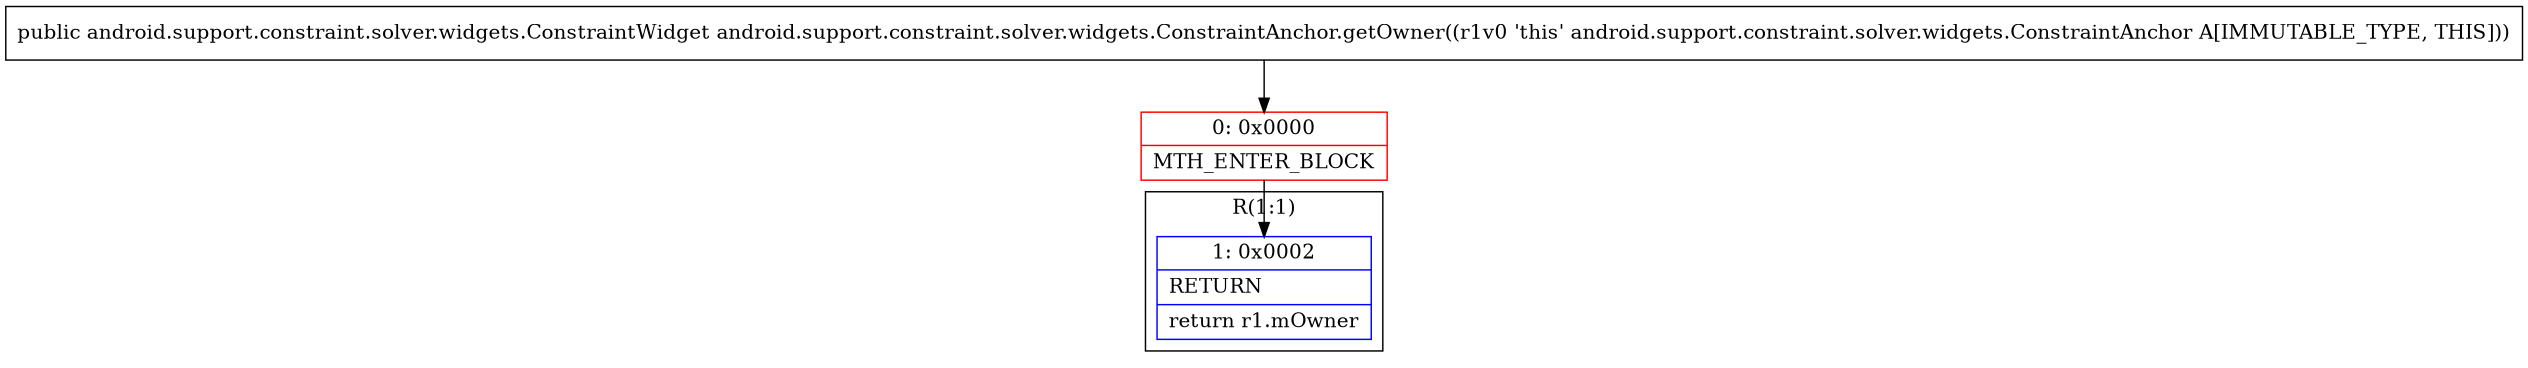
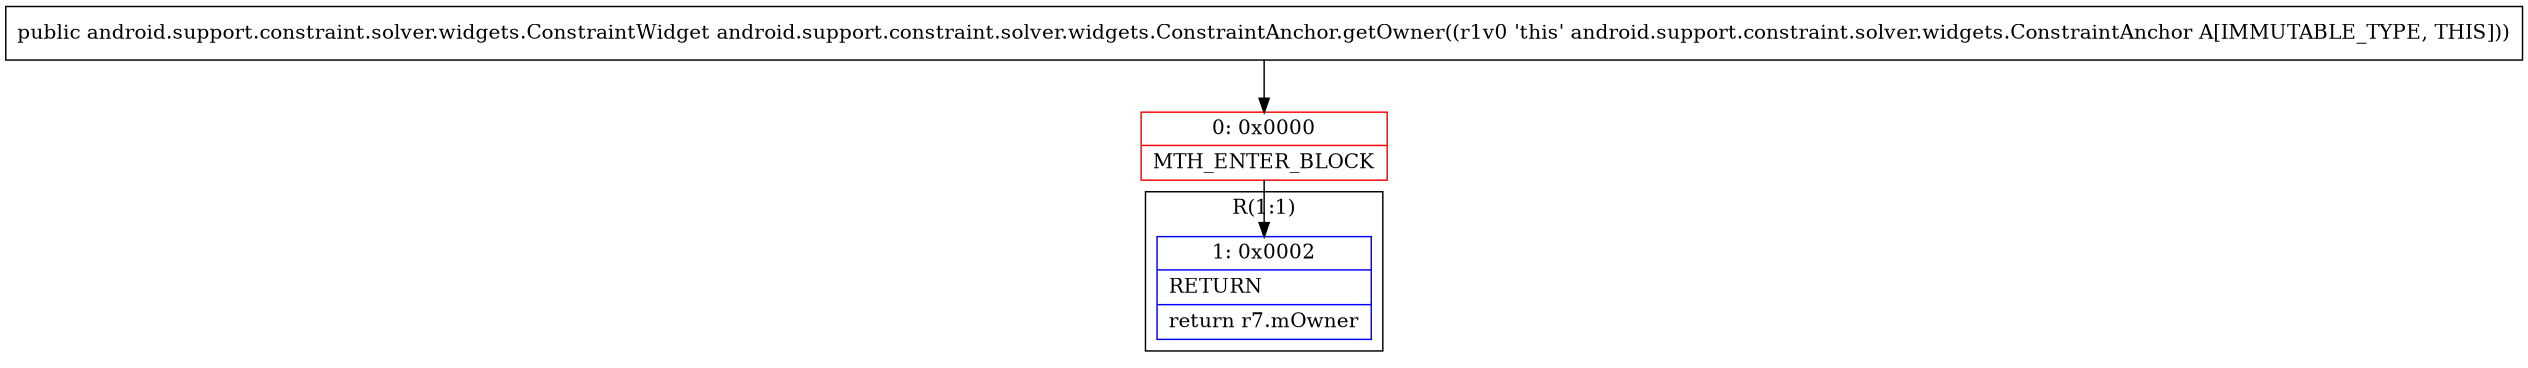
node "1: 0x0002": text "return r1.mOwner" -> "return r7.mOwner"
